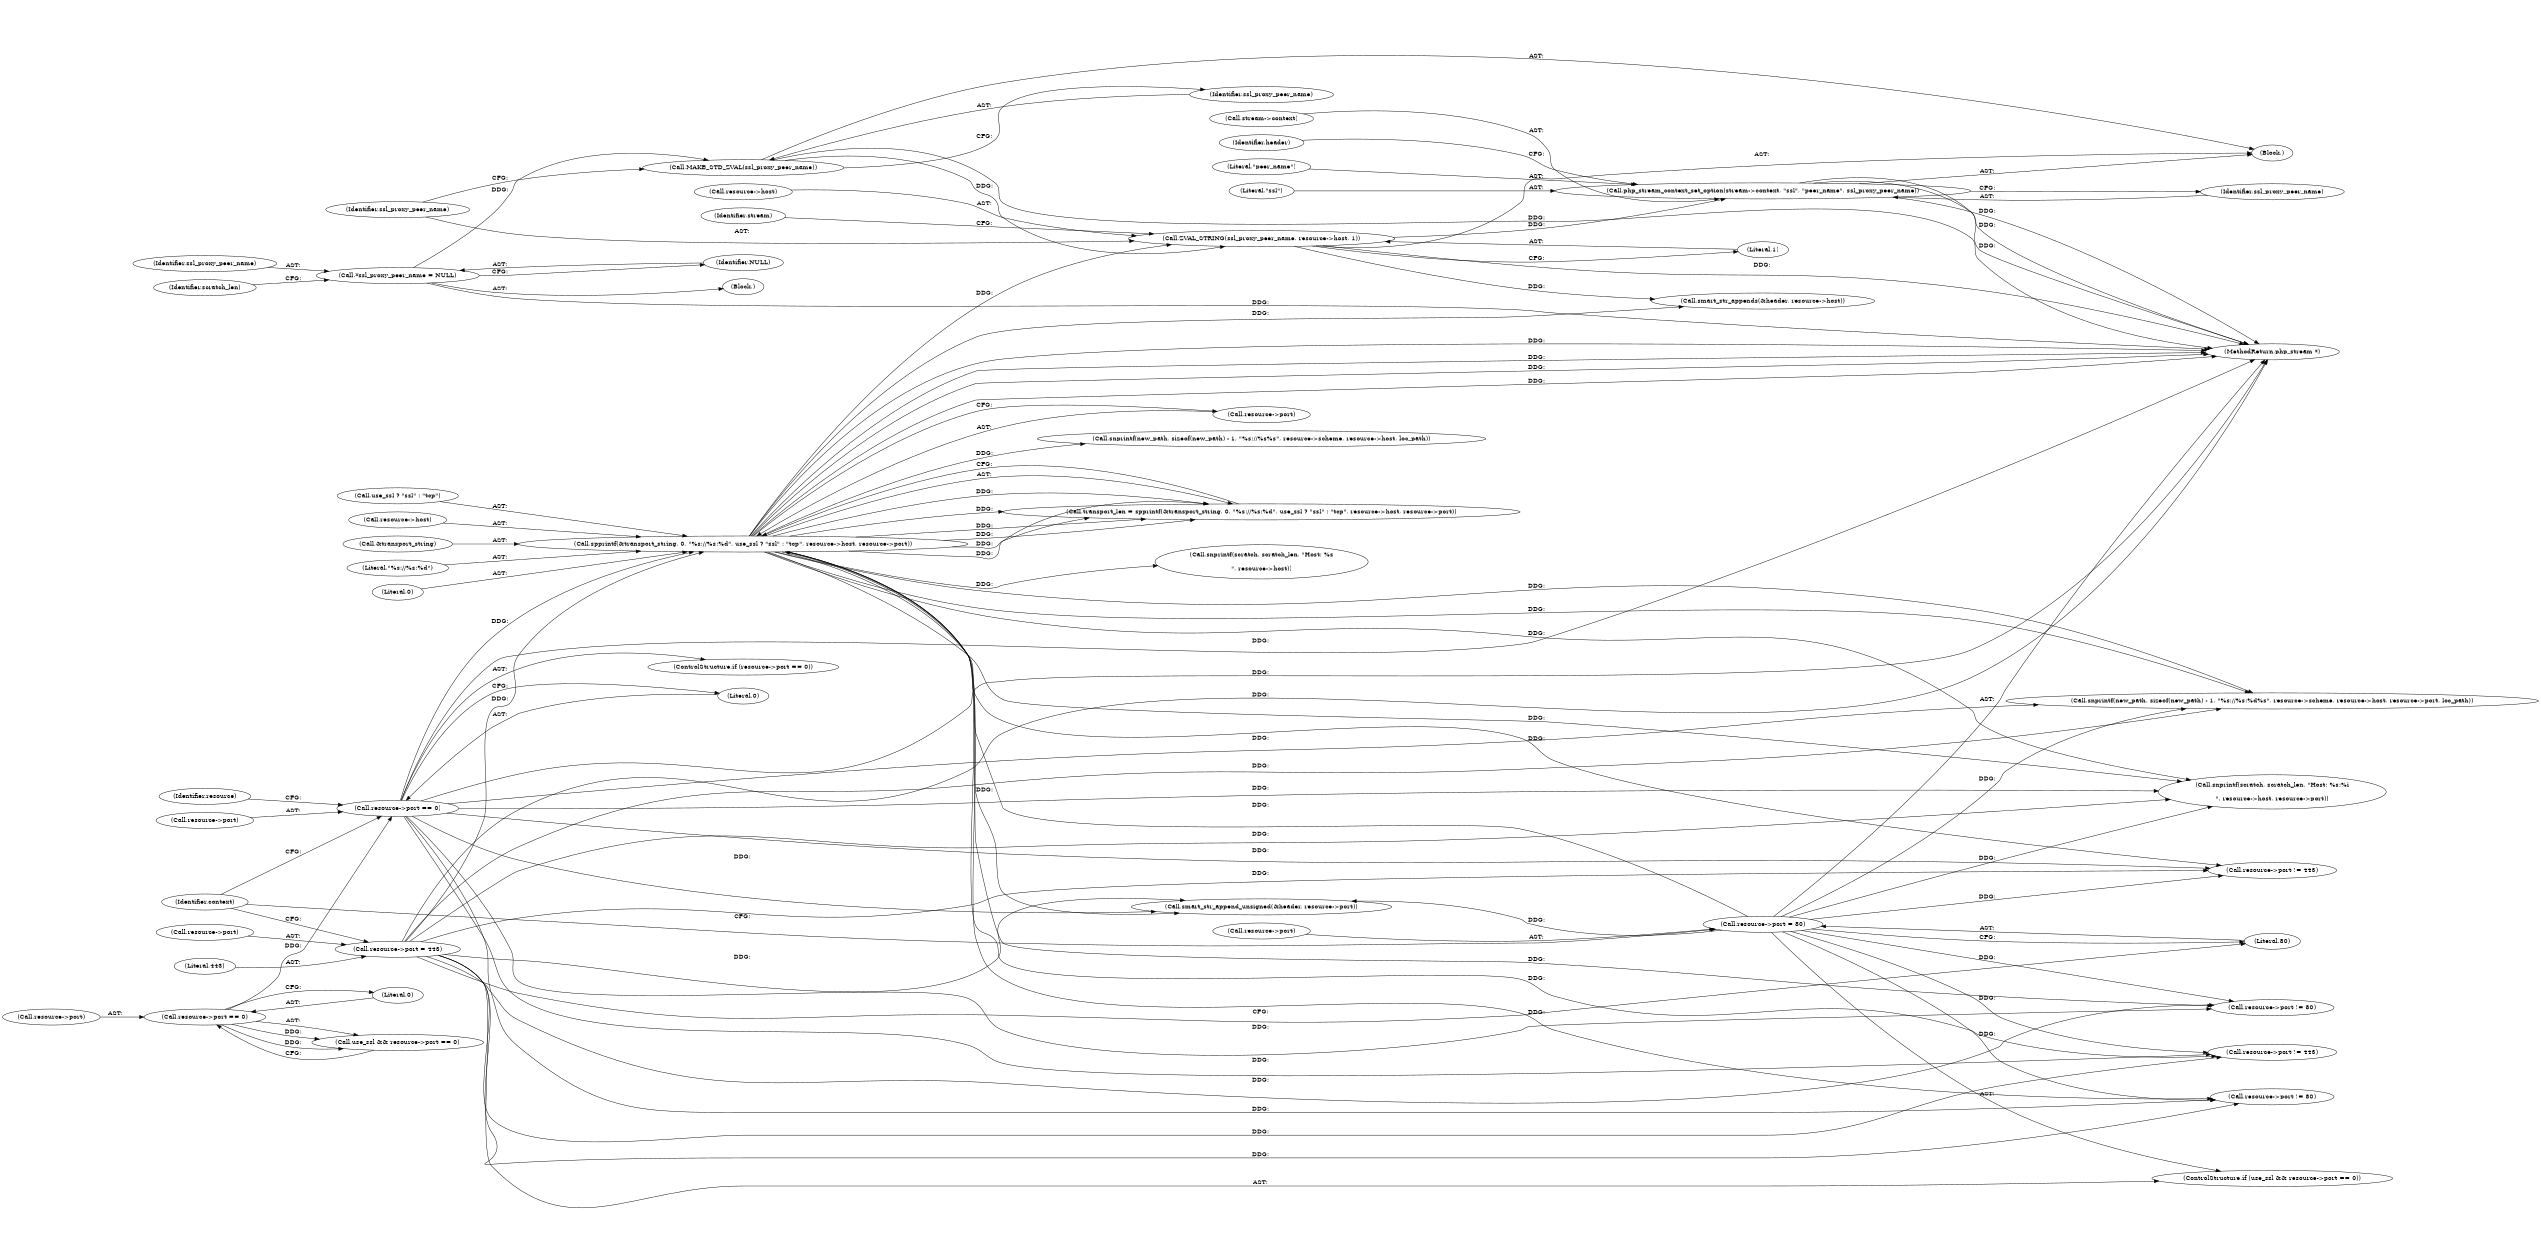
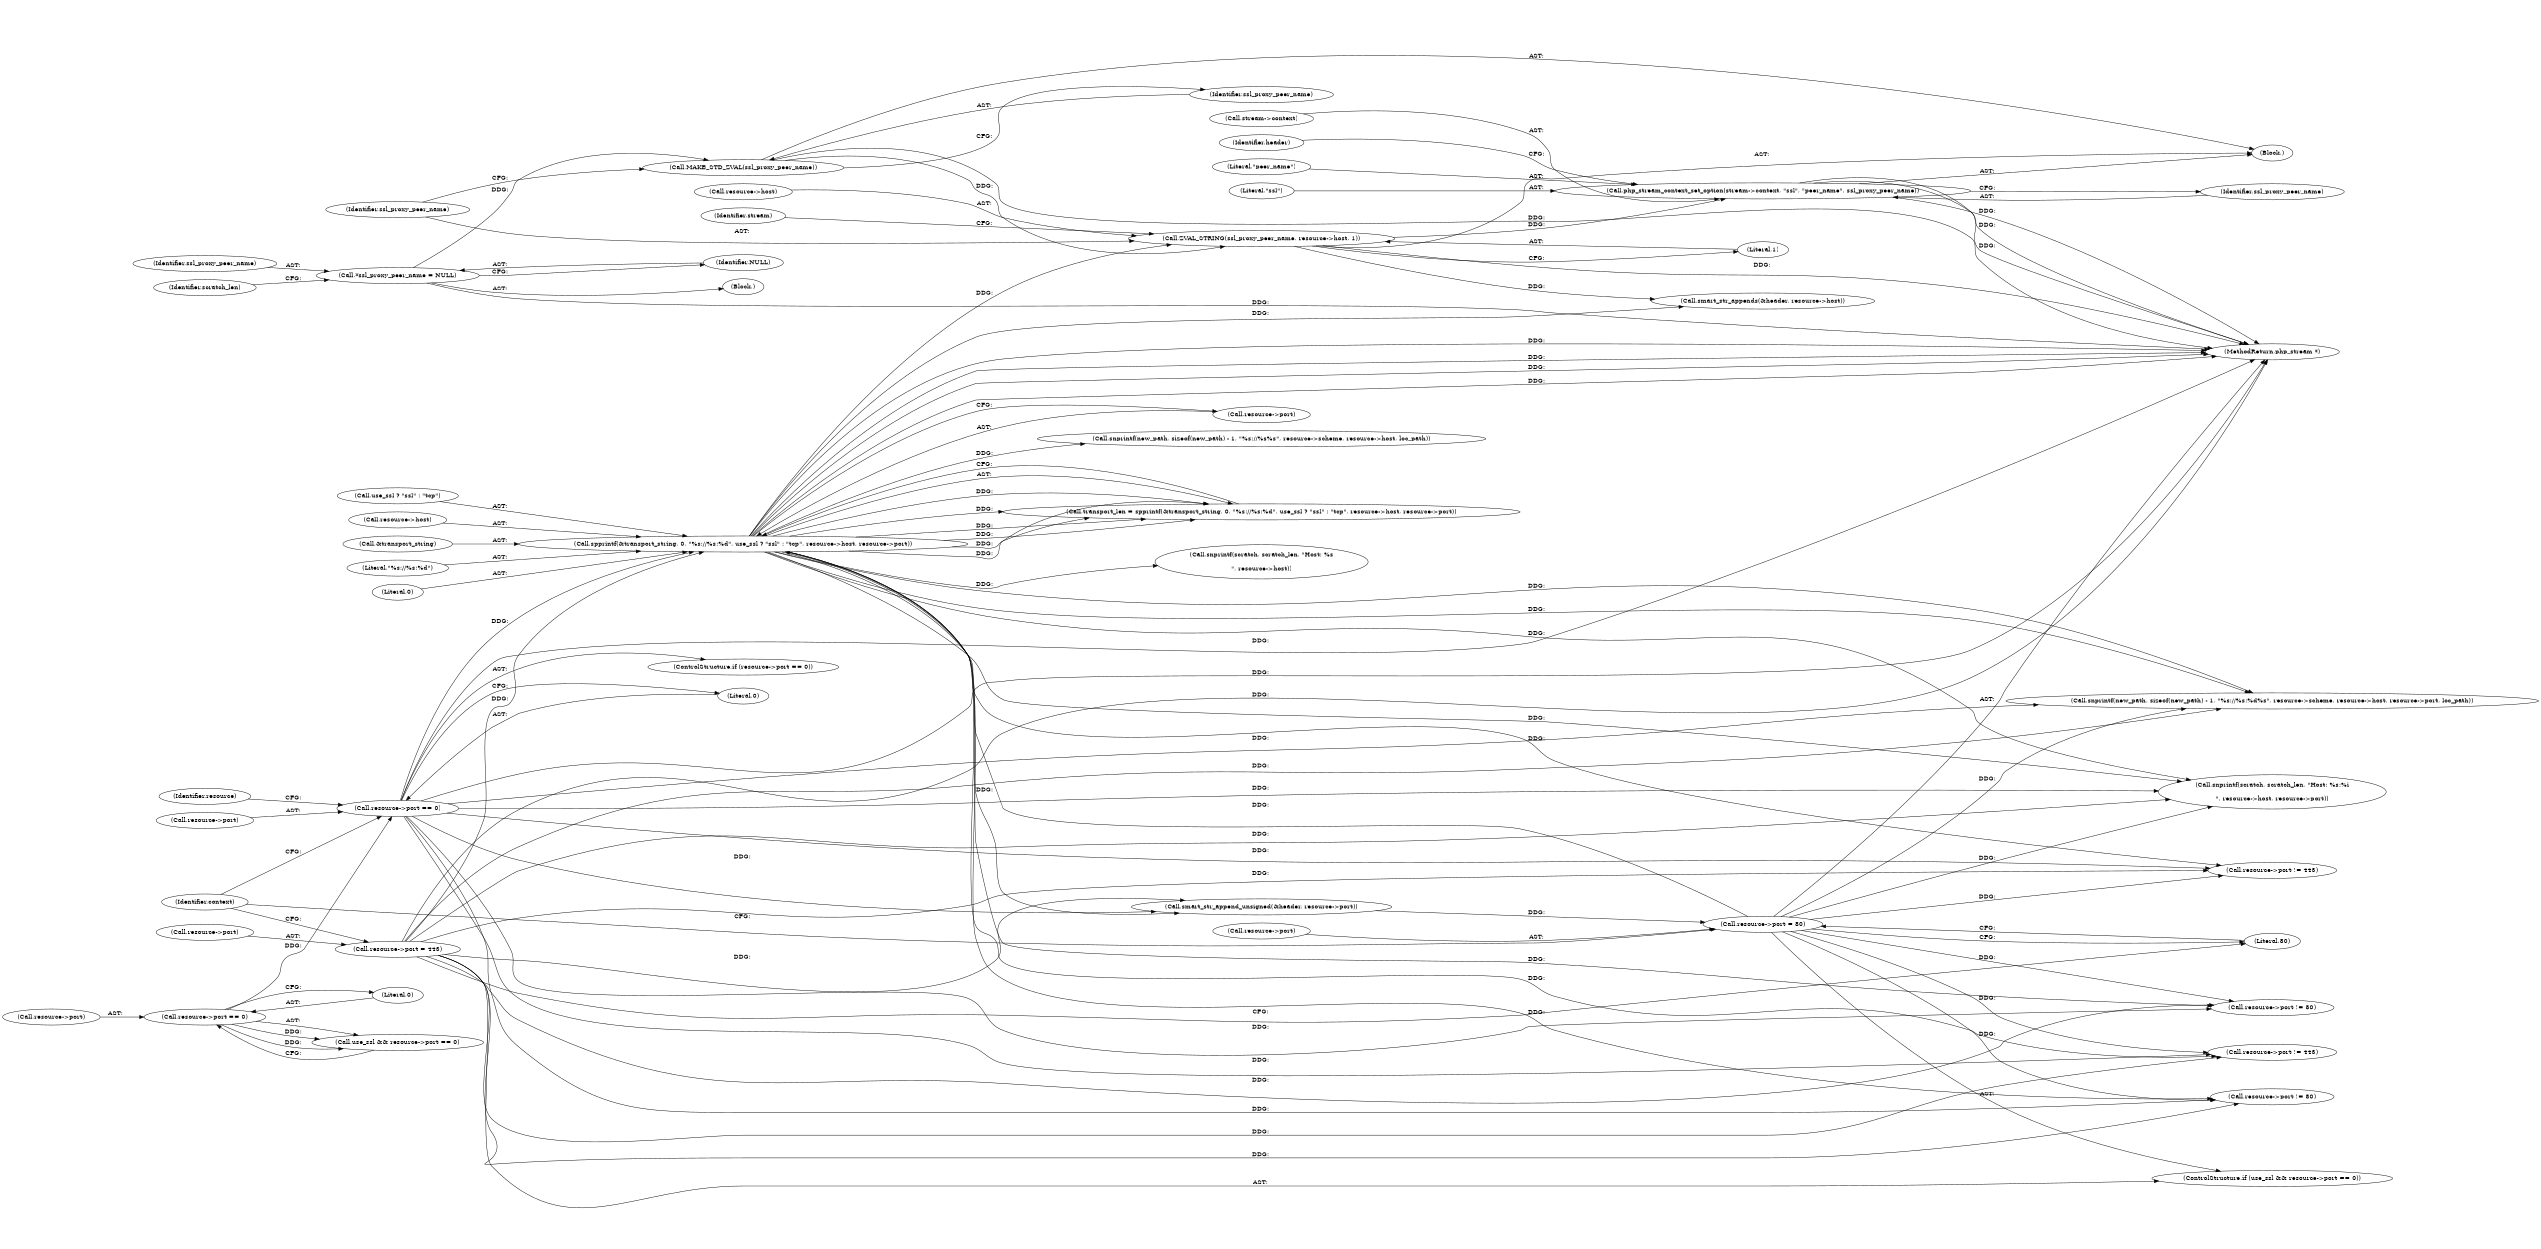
edge "(Call,resource->port = 80)" -> "(Call,smart_str_append_unsigned(&header, resource->port))": reversed
edge "(Literal,80)" -> "(Call,resource->port = 80)": label "AST: " -> "CFG: "
node "(Literal,443)": removed
